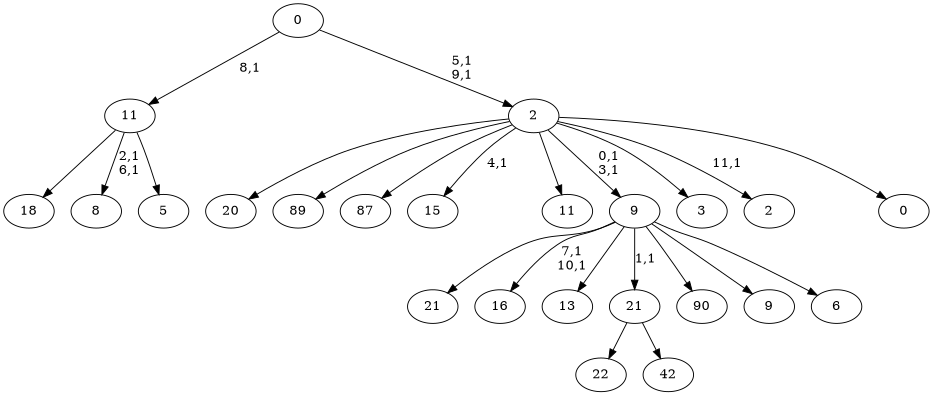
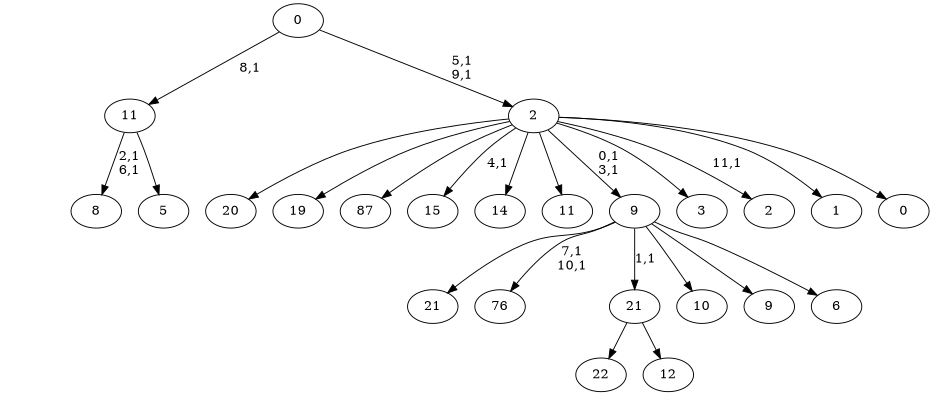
node "18": removed
node "89": label "89" -> "19"
node "14": added
node "1": added
node "16": label "16" -> "76"
node "13": removed
node "90": label "90" -> "10"
node "42": label "42" -> "12"
